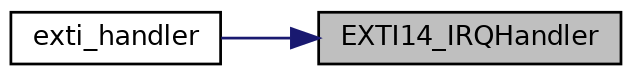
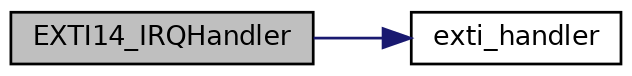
edge "exti_handler" -> "EXTI14_IRQHandler": reversed
